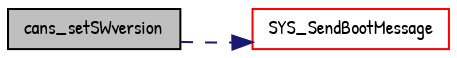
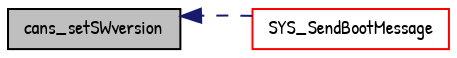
edge "cans_setSWversion" -> "SYS_SendBootMessage": reversed
